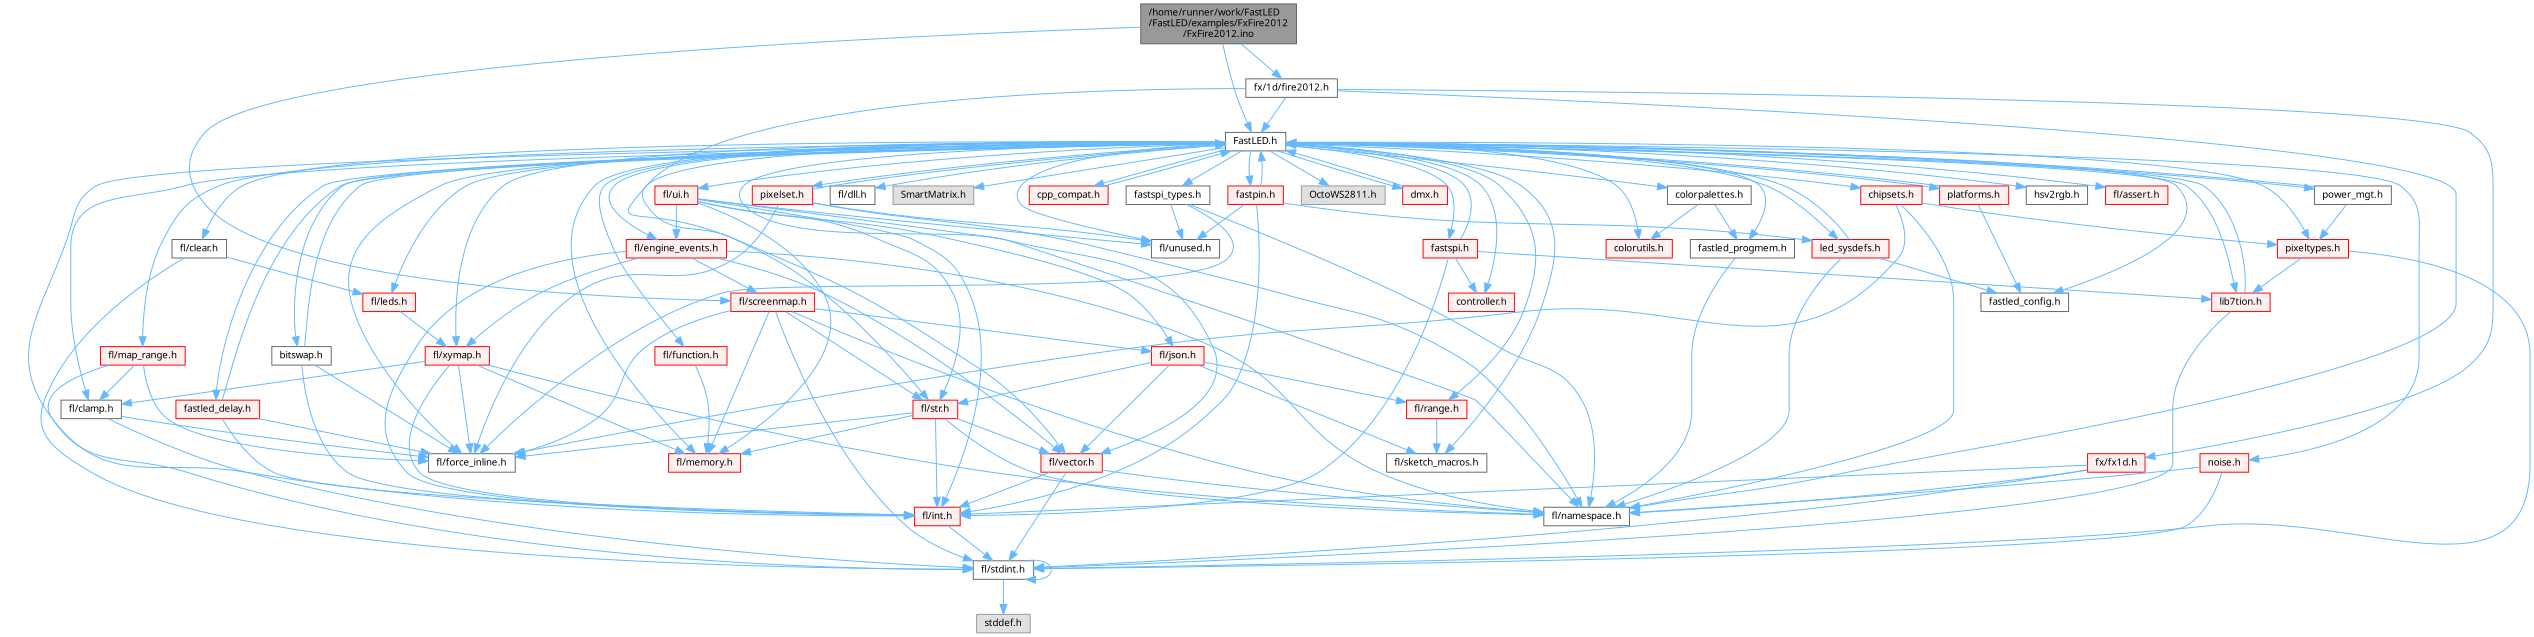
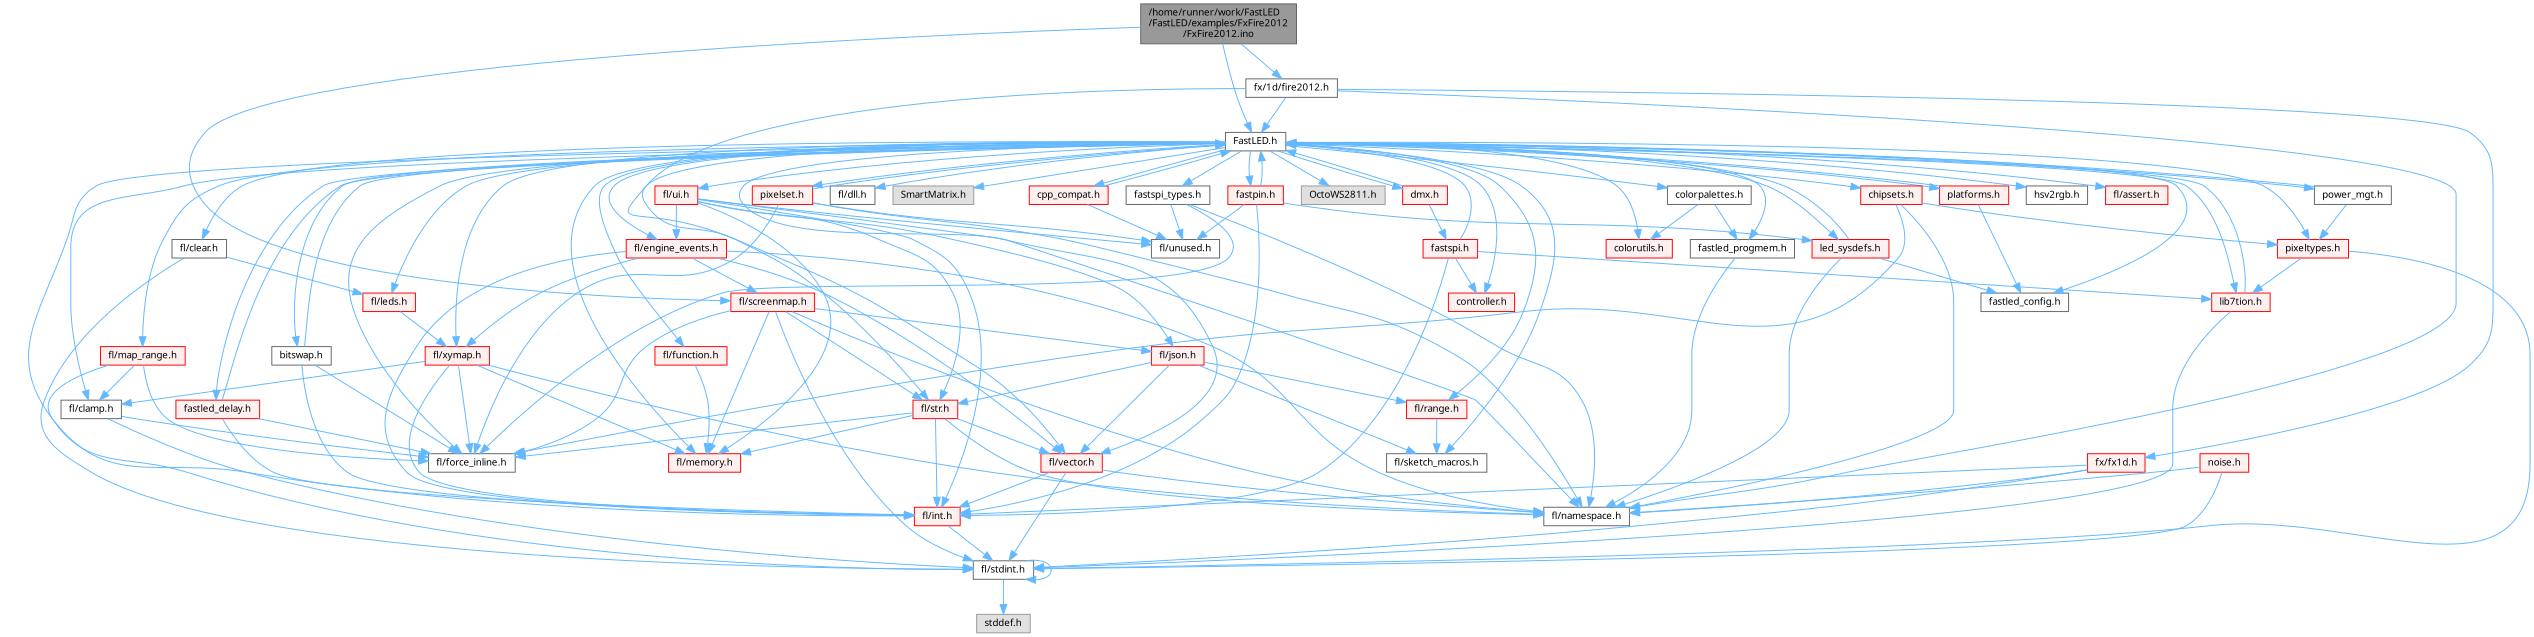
edge "FastLED.h" -> "noise.h": removed
edge "FastLED.h" -> "fl/unused.h": now "cpp_compat.h" -> "fl/unused.h"
edge "FastLED.h" -> "fastspi.h": now "dmx.h" -> "fastspi.h"
